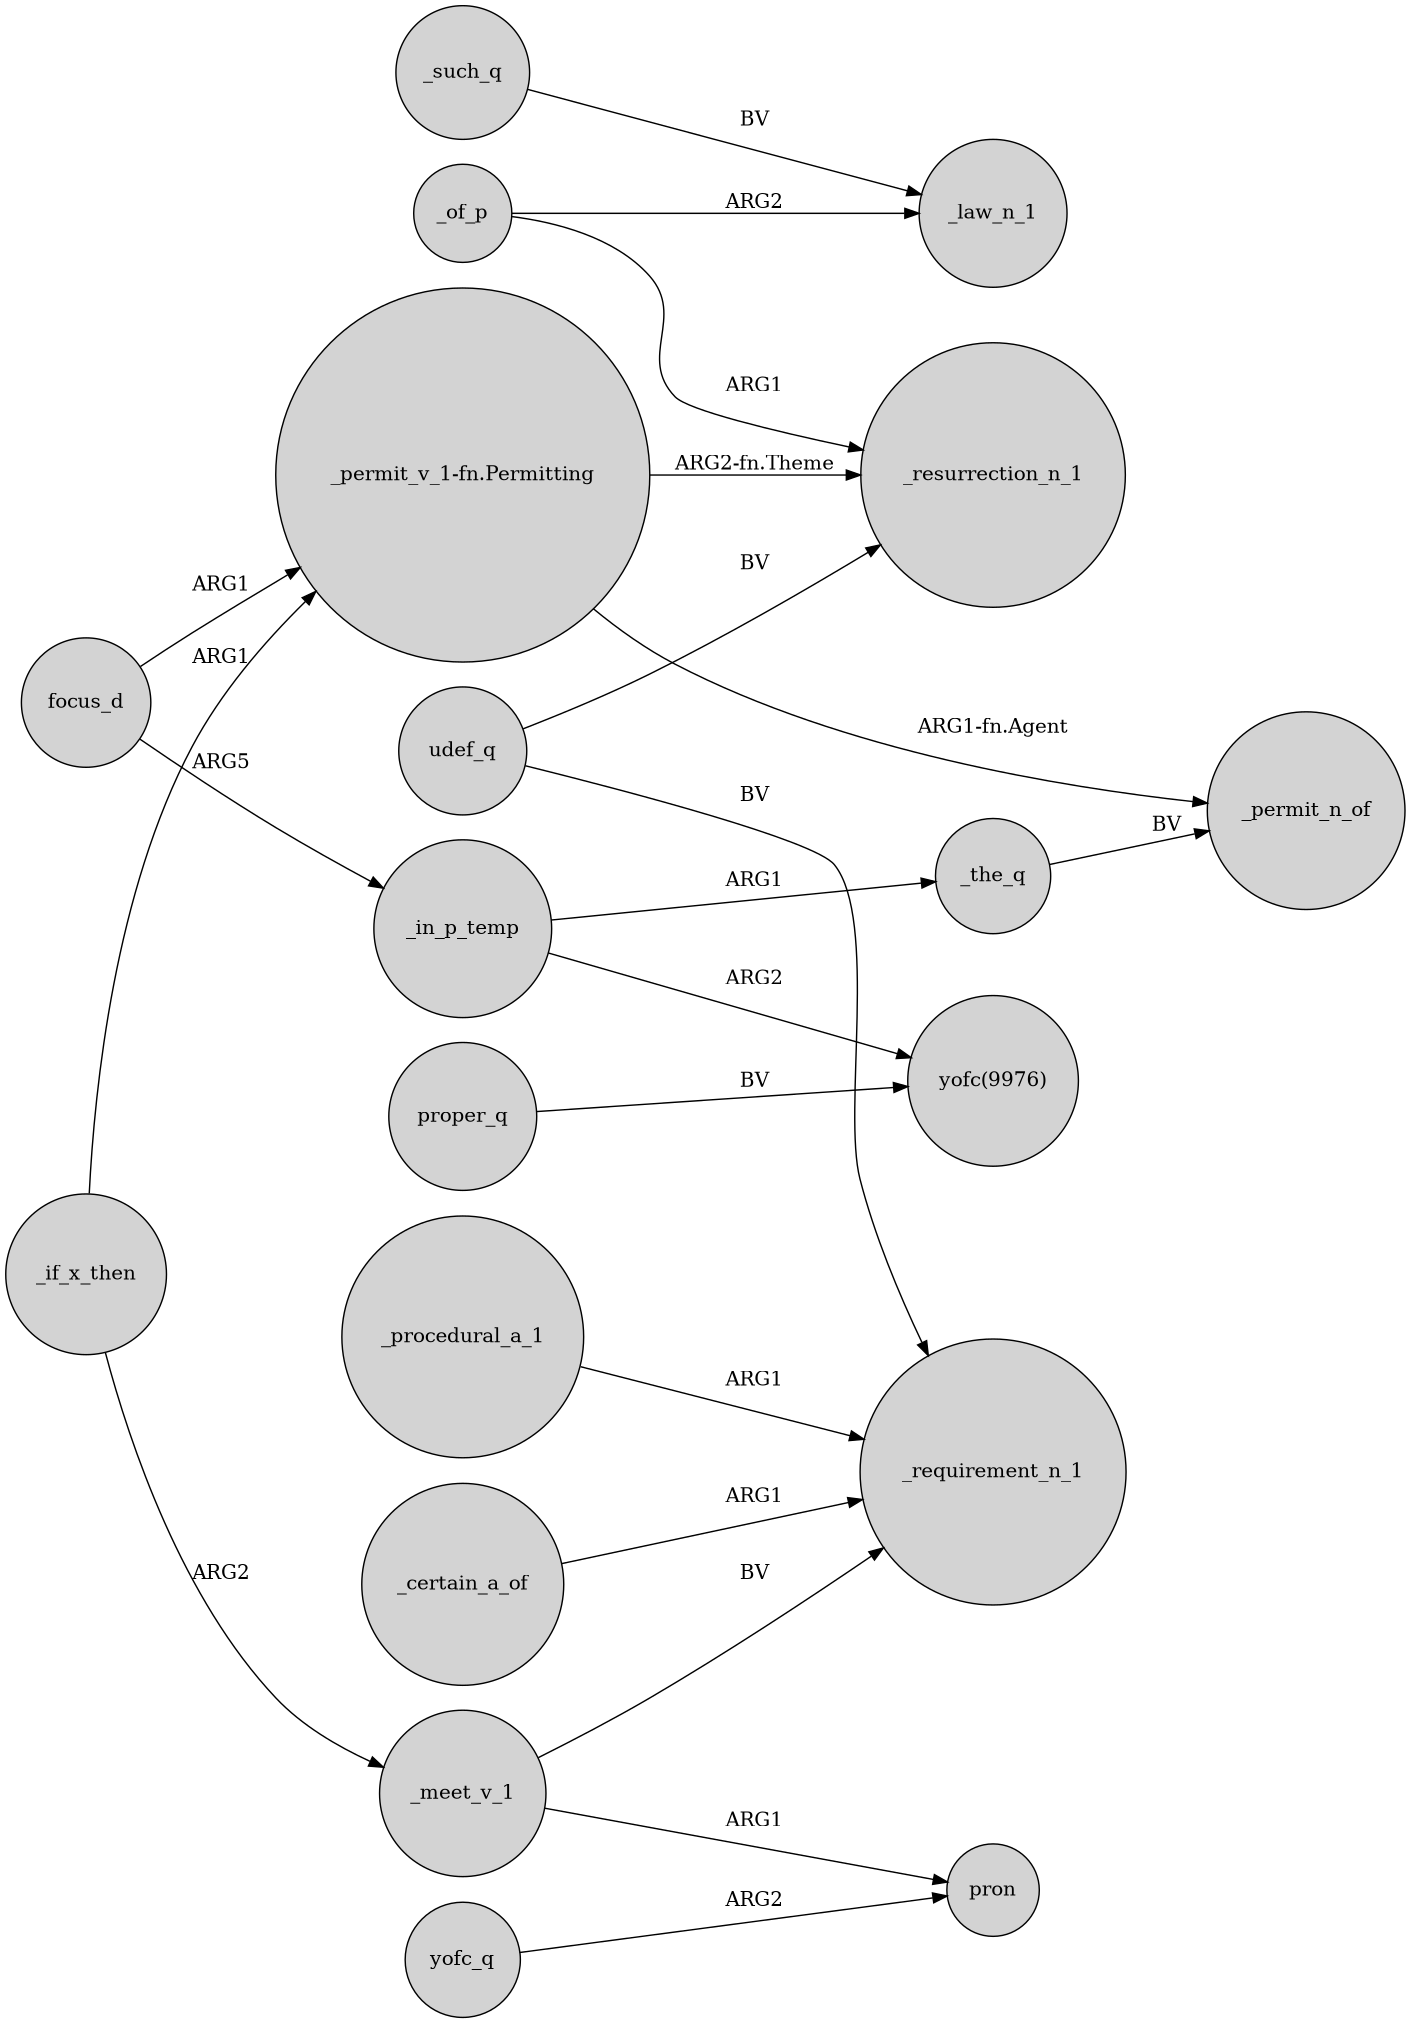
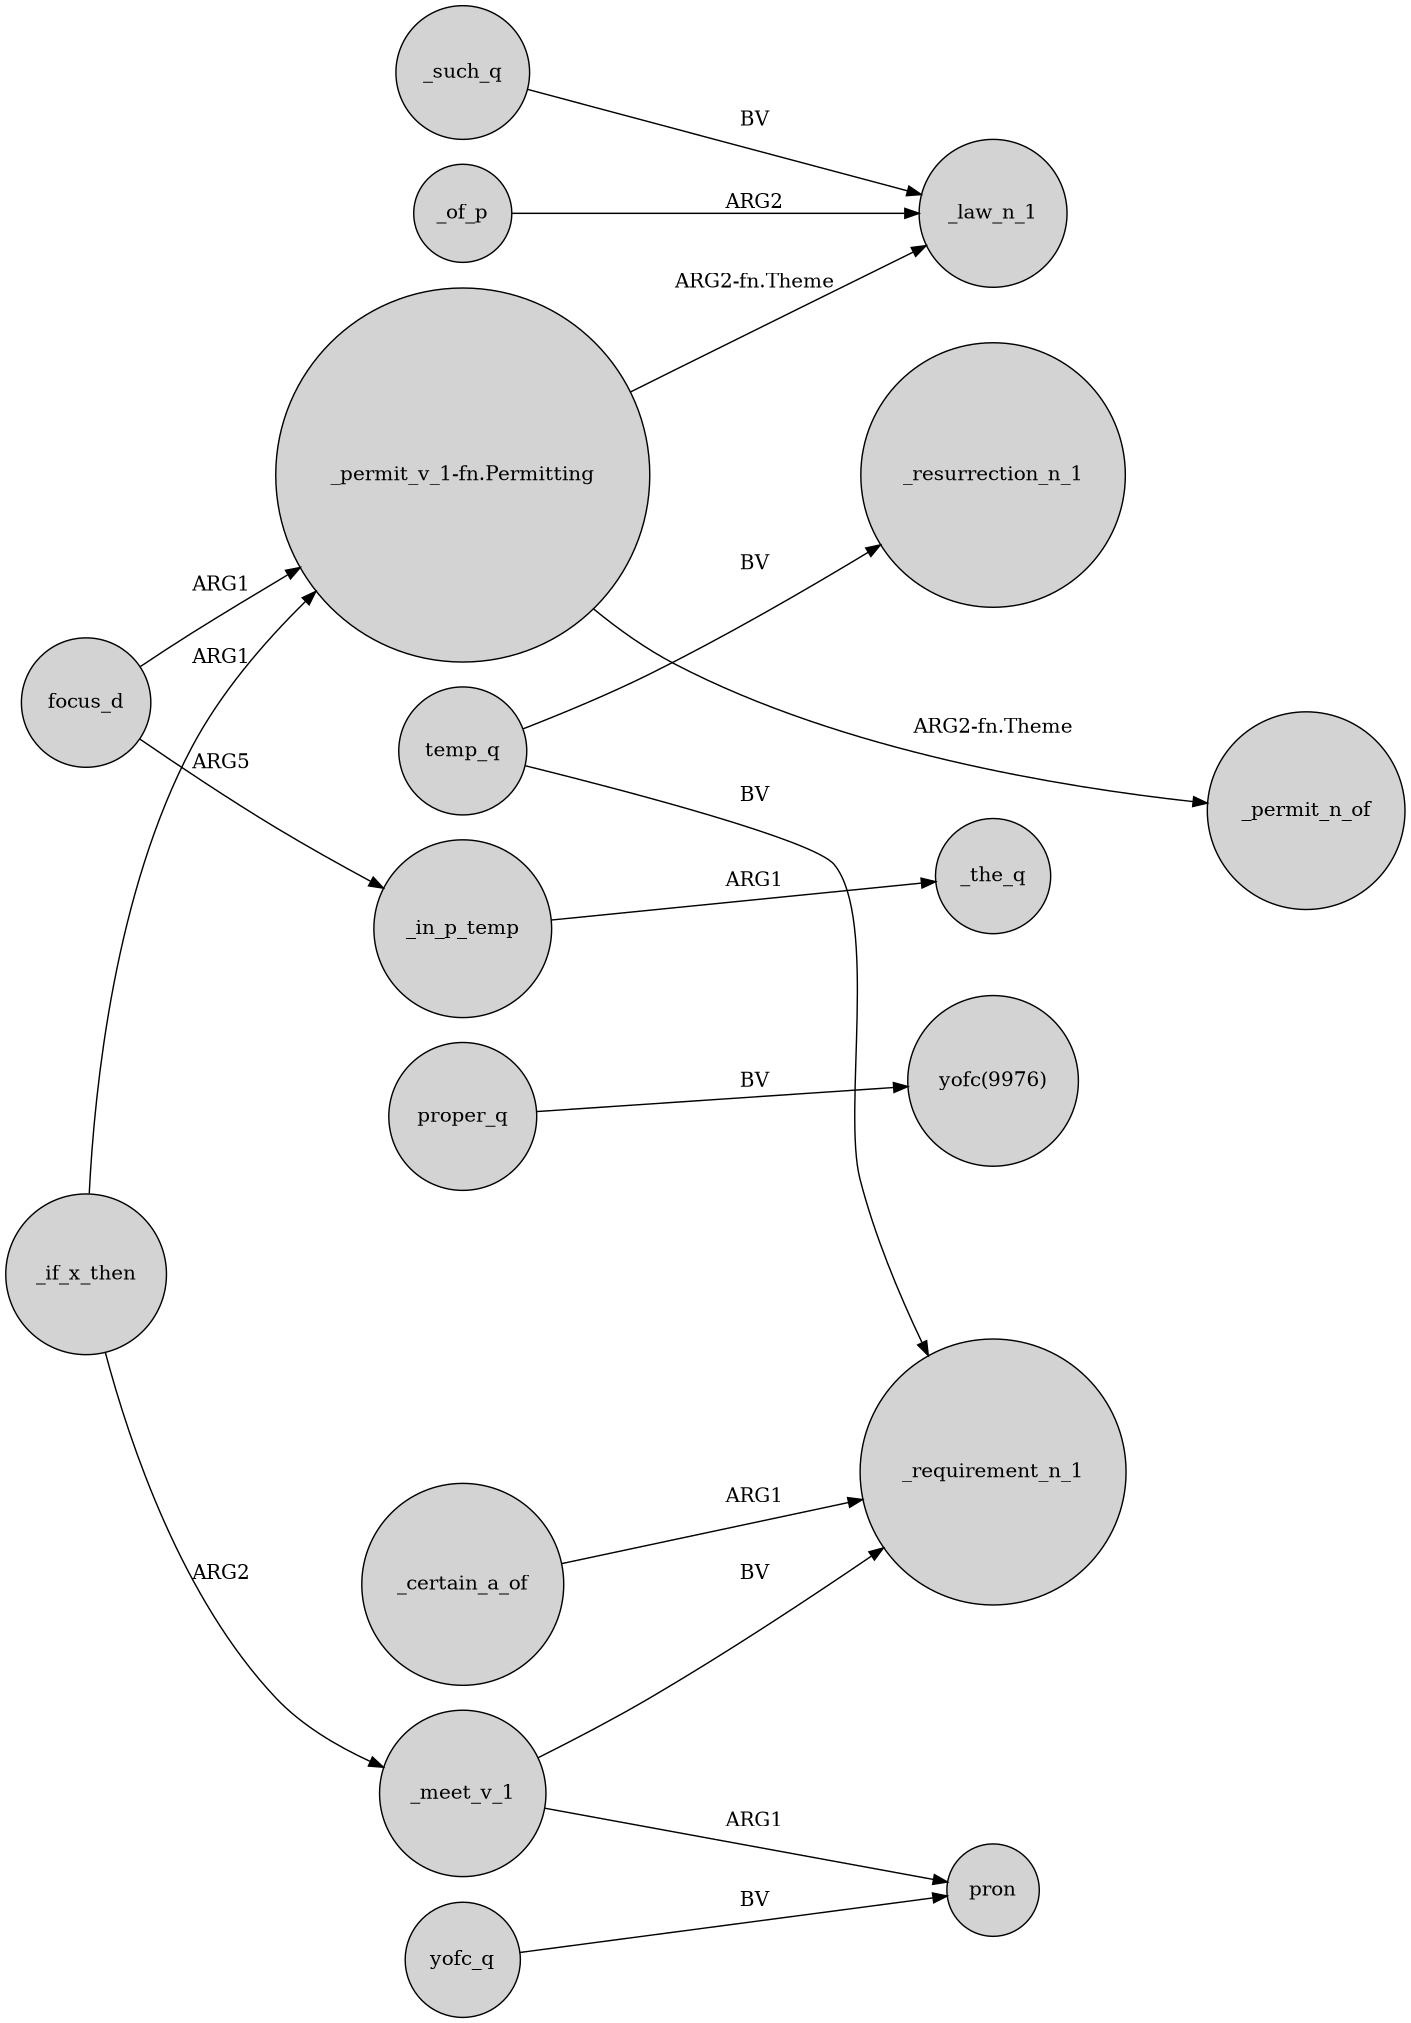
edge "_of_p" -> "_resurrection_n_1": removed, label "ARG1"
edge "_permit_v_1-fn.Permitting" -> "_resurrection_n_1": now "_permit_v_1-fn.Permitting" -> "_law_n_1"
edge "_permit_v_1-fn.Permitting" -> "_permit_n_of": label "ARG1-fn.Agent" -> "ARG2-fn.Theme"
node "udef_q": label "udef_q" -> "temp_q"
edge "_the_q" -> "_permit_n_of": removed, label "BV"
edge "_in_p_temp" -> "yofc(9976)": removed, label "ARG2"
node "_procedural_a_1": removed
edge "yofc_q" -> "pron": label "ARG2" -> "BV"
